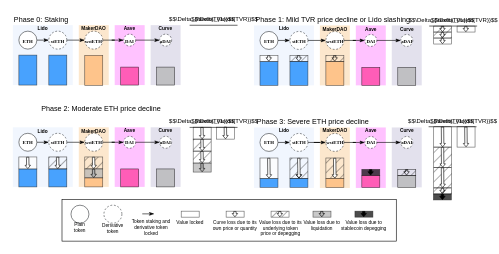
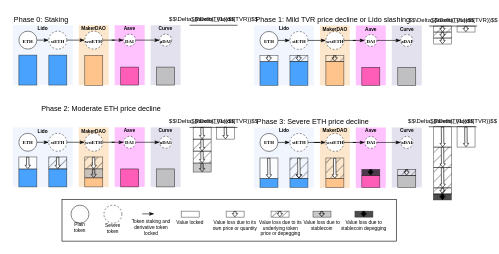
node "Curve loss due to its own price or quantity": label "Curve loss due to its own price or quantity" -> "Value loss due to its own price or quantity"
node "Value loss due to liquidation": label "Value loss due to liquidation" -> "Value loss due to stablecoin"
node "Derivative token": label "Derivative token" -> "Severe token"
